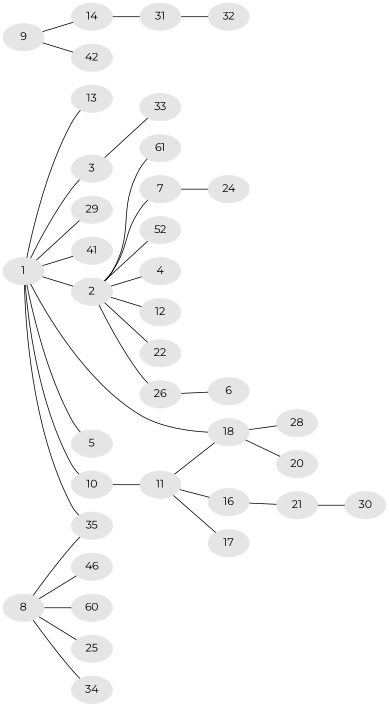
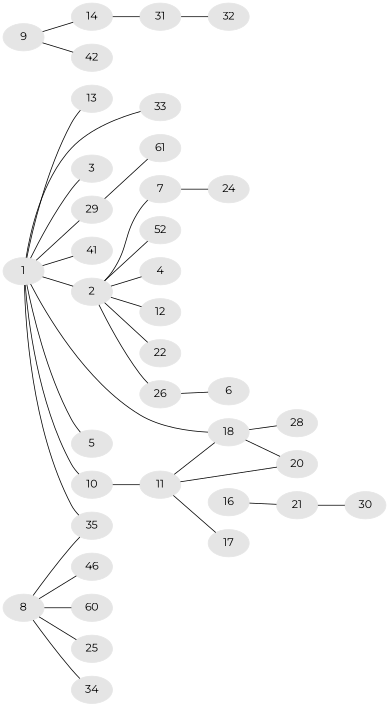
edge "33" -- "3": now "33" -- "1"
edge "61" -- "2": now "61" -- "29"
edge "11" -- "16": now "11" -- "20"
